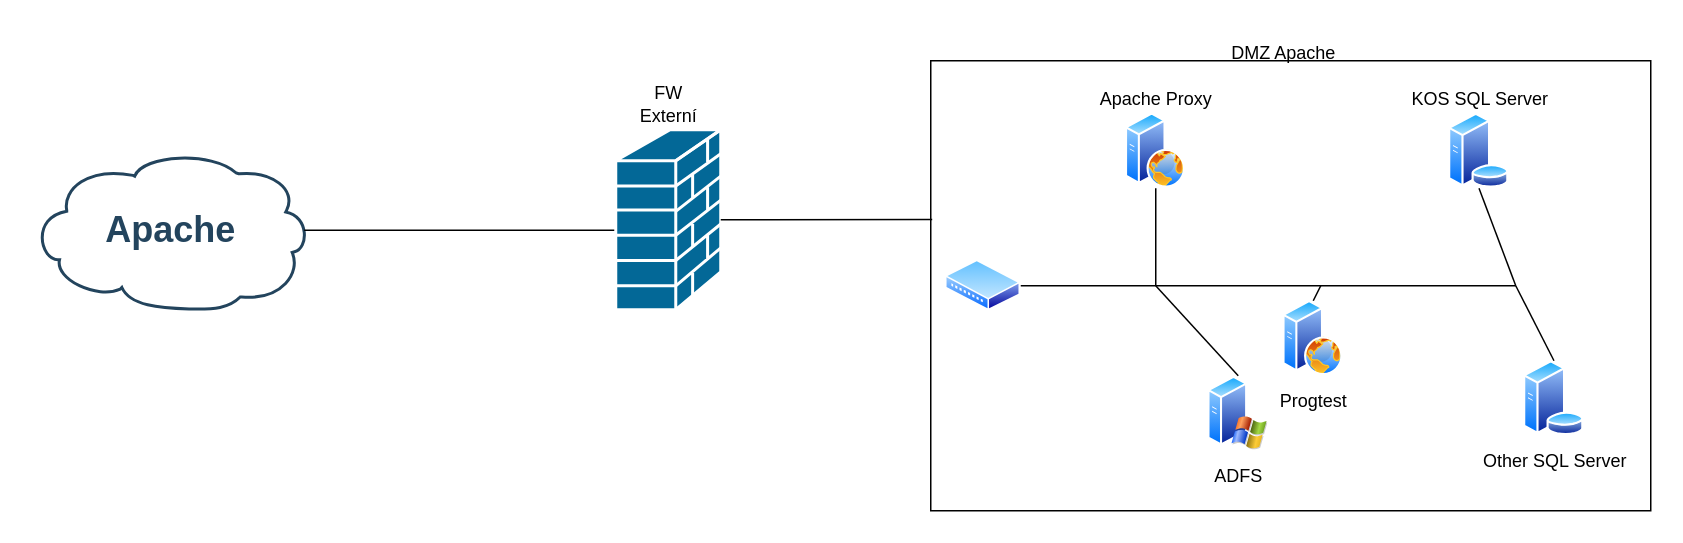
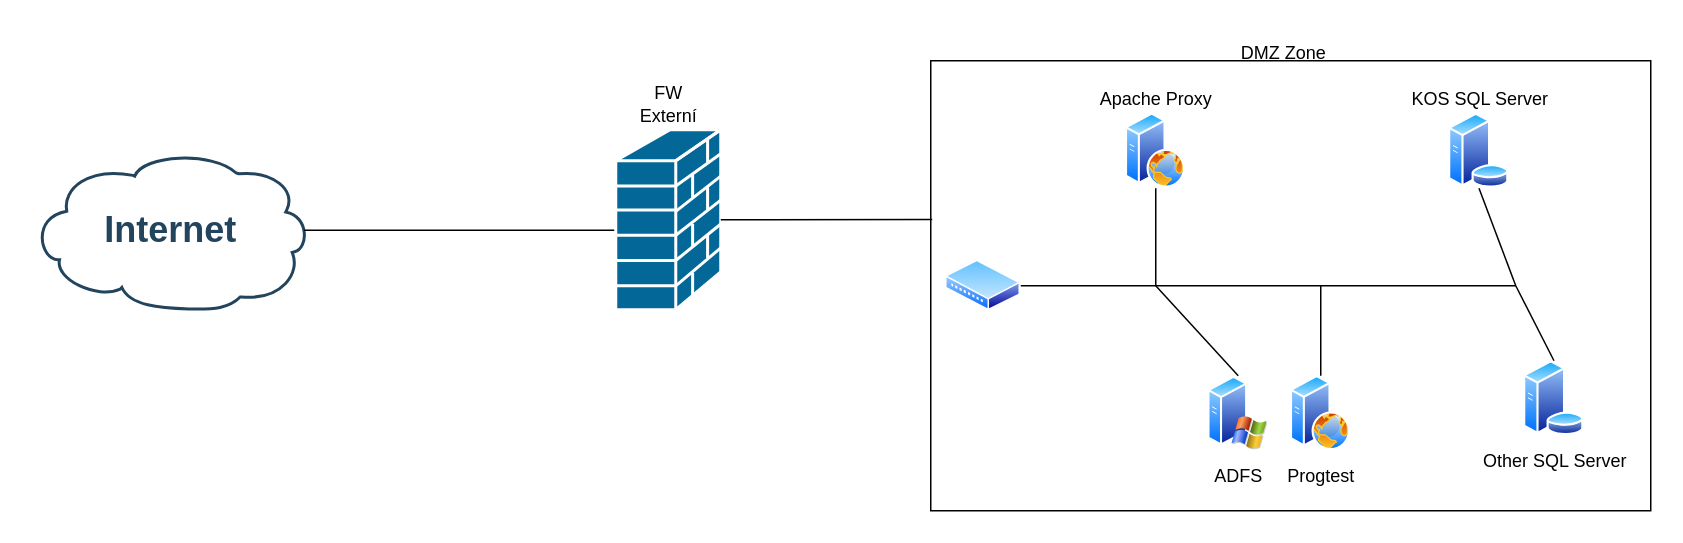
node "DMZ Apache": label "DMZ Apache" -> "DMZ Zone"
node "Apache": label "Apache" -> "Internet"
node "Progtest": moved (1313, 338) -> (1321, 413)
